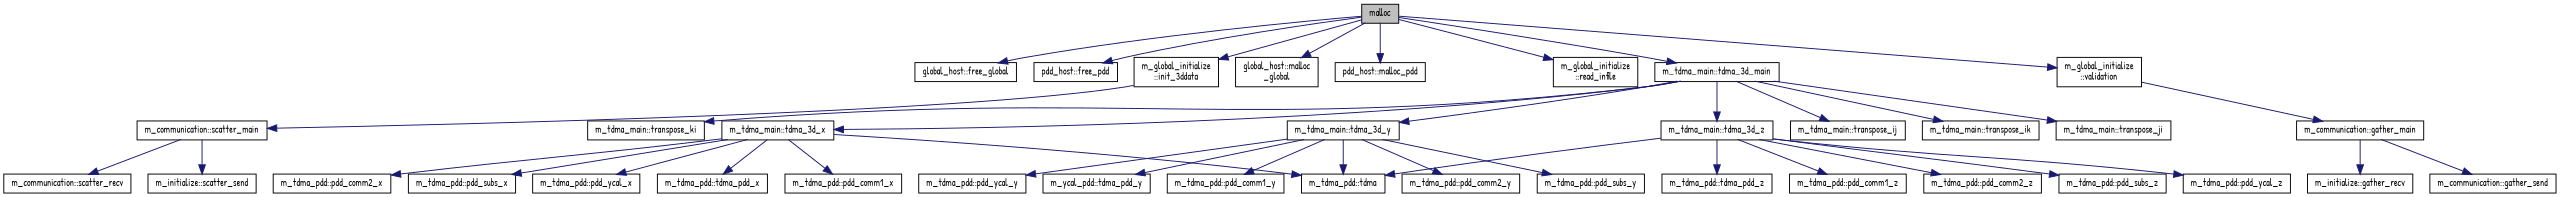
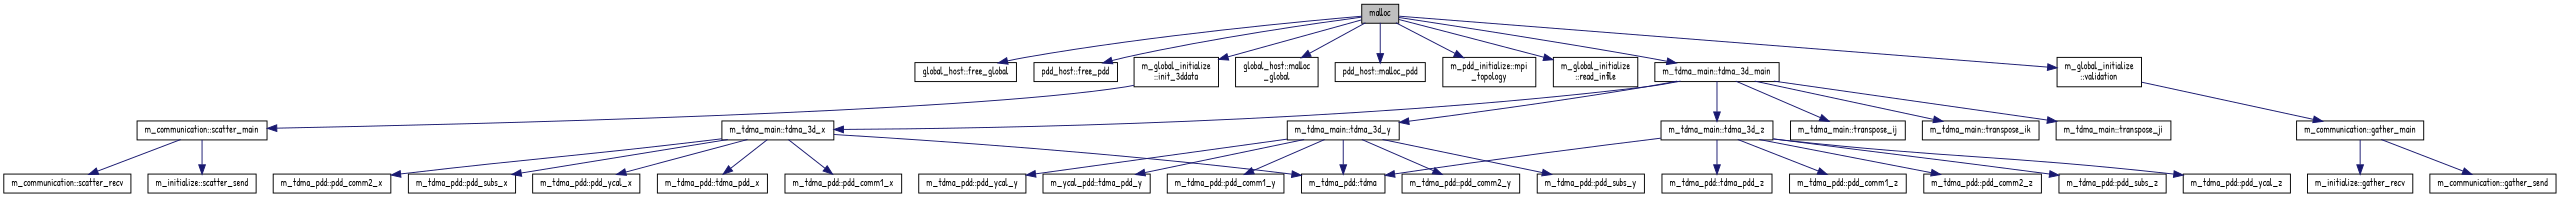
node "m_pdd_initialize::mpi _topology": added
node "m_tdma_main::transpose_ki": removed
